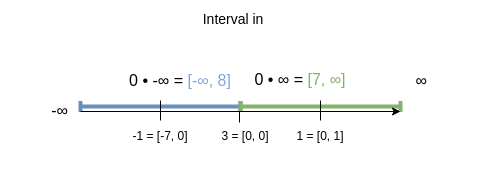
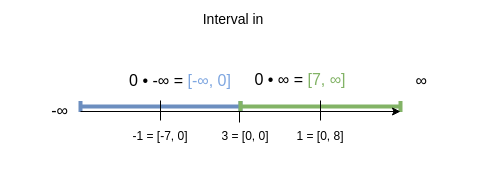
node "0 • -∞ = [-∞, 8]": label "0 • -∞ = [-∞, 8]" -> "0 • -∞ = [-∞, 0]"
node "1 = [0, 1]": label "1 = [0, 1]" -> "1 = [0, 8]"
